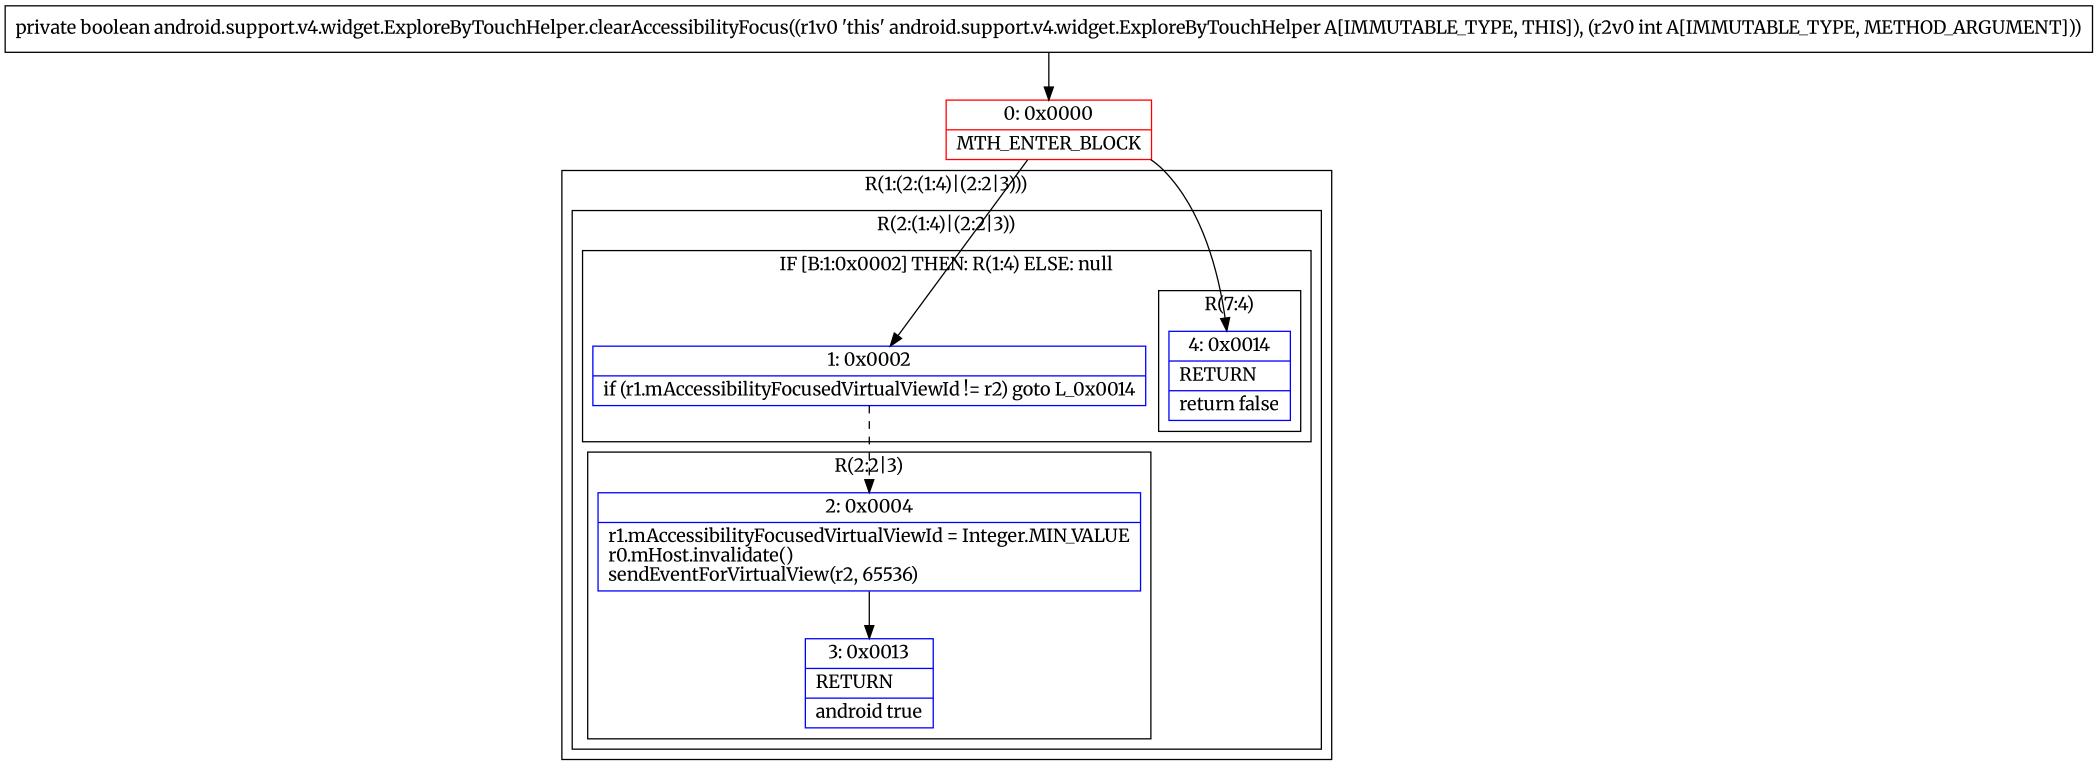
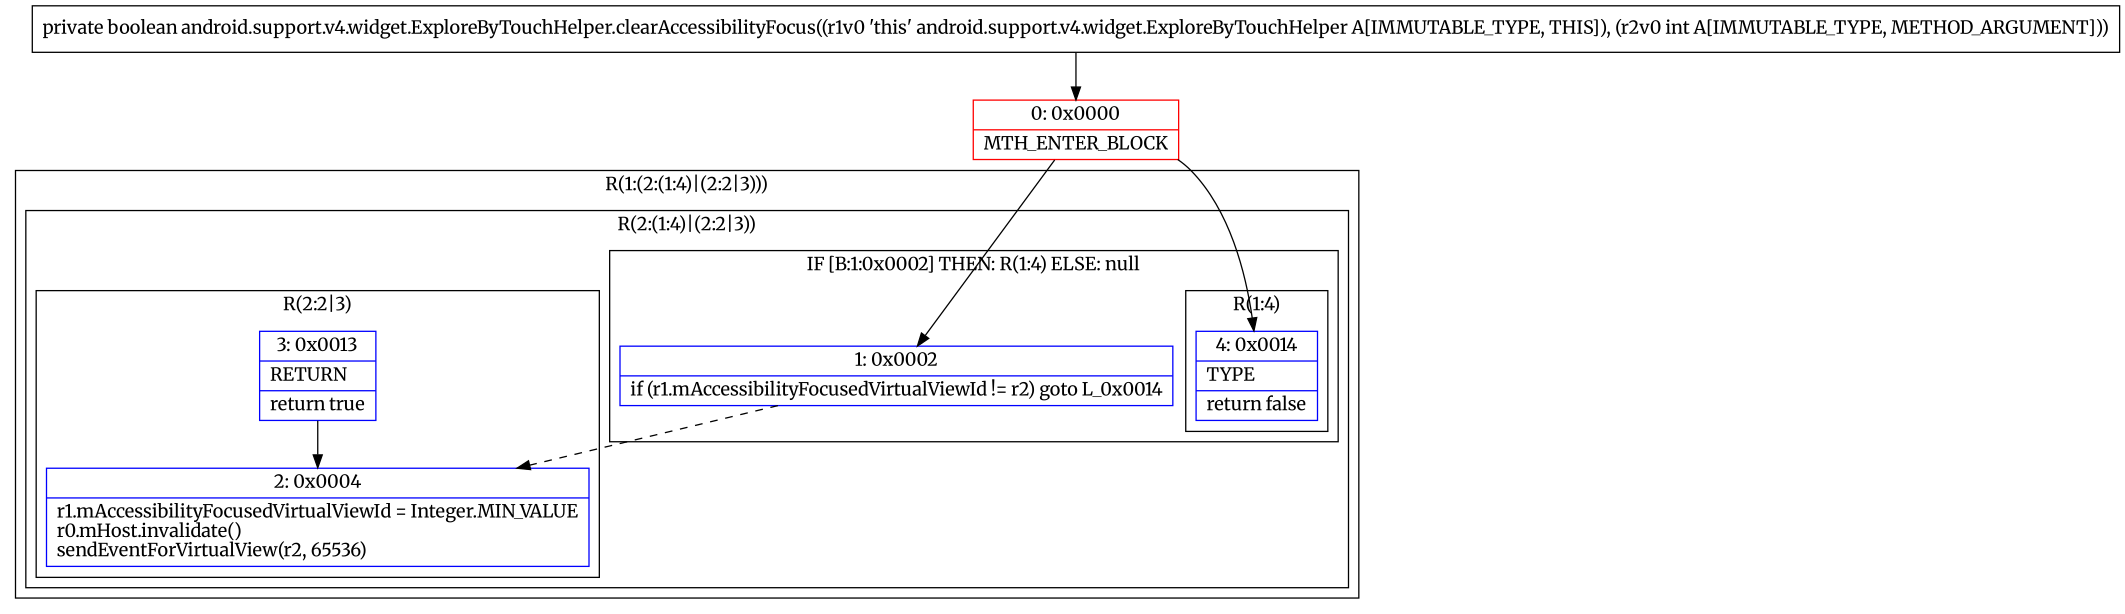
cluster "R(7:4)": label "R(7:4)" -> "R(1:4)"
node "4: 0x0014": text "RETURN" -> "TYPE"
edge "2: 0x0004" -> "3: 0x0013": reversed
node "3: 0x0013": text "android true" -> "return true"
